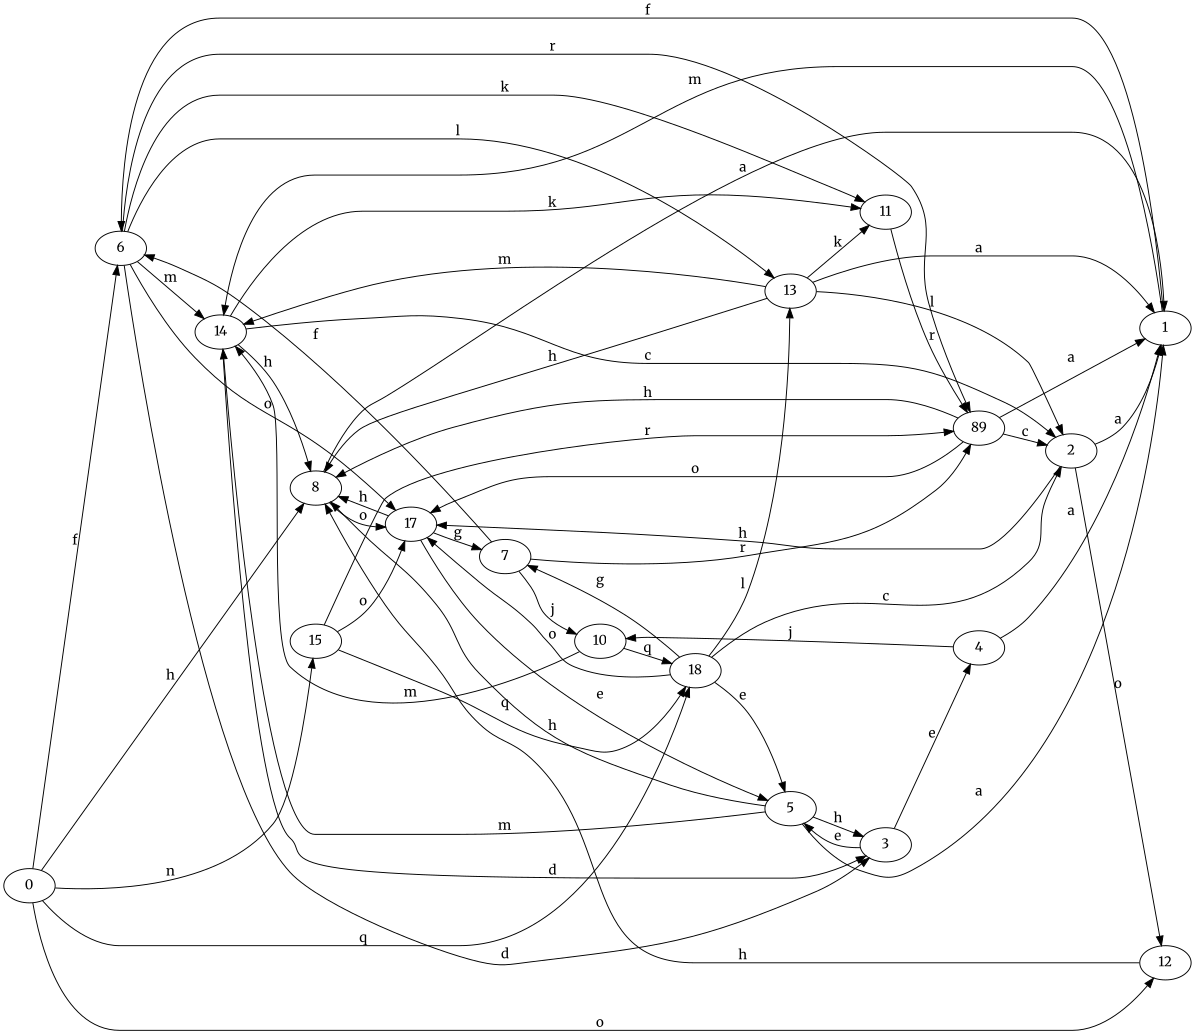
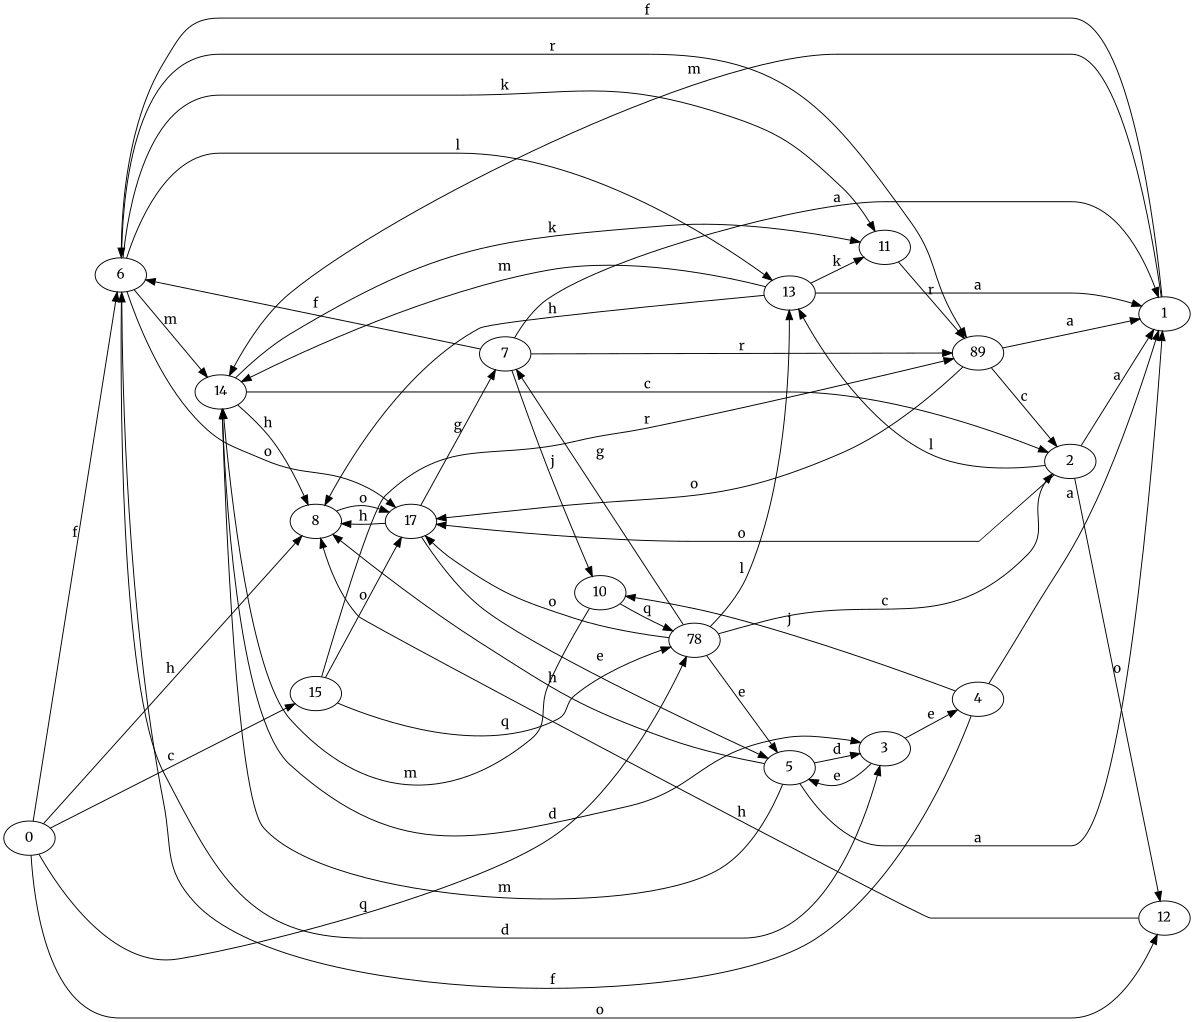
edge "8" -> "1": now "7" -> "1"
edge "13" -> "2": reversed
edge "89" -> "8": removed, label "h"
edge "2" -> "17": label "h" -> "o"
node "18": label "18" -> "78"
edge "5" -> "3": label "h" -> "d"
edge "0" -> "15": label "n" -> "c"
edge "4" -> "6": added, label "f"
